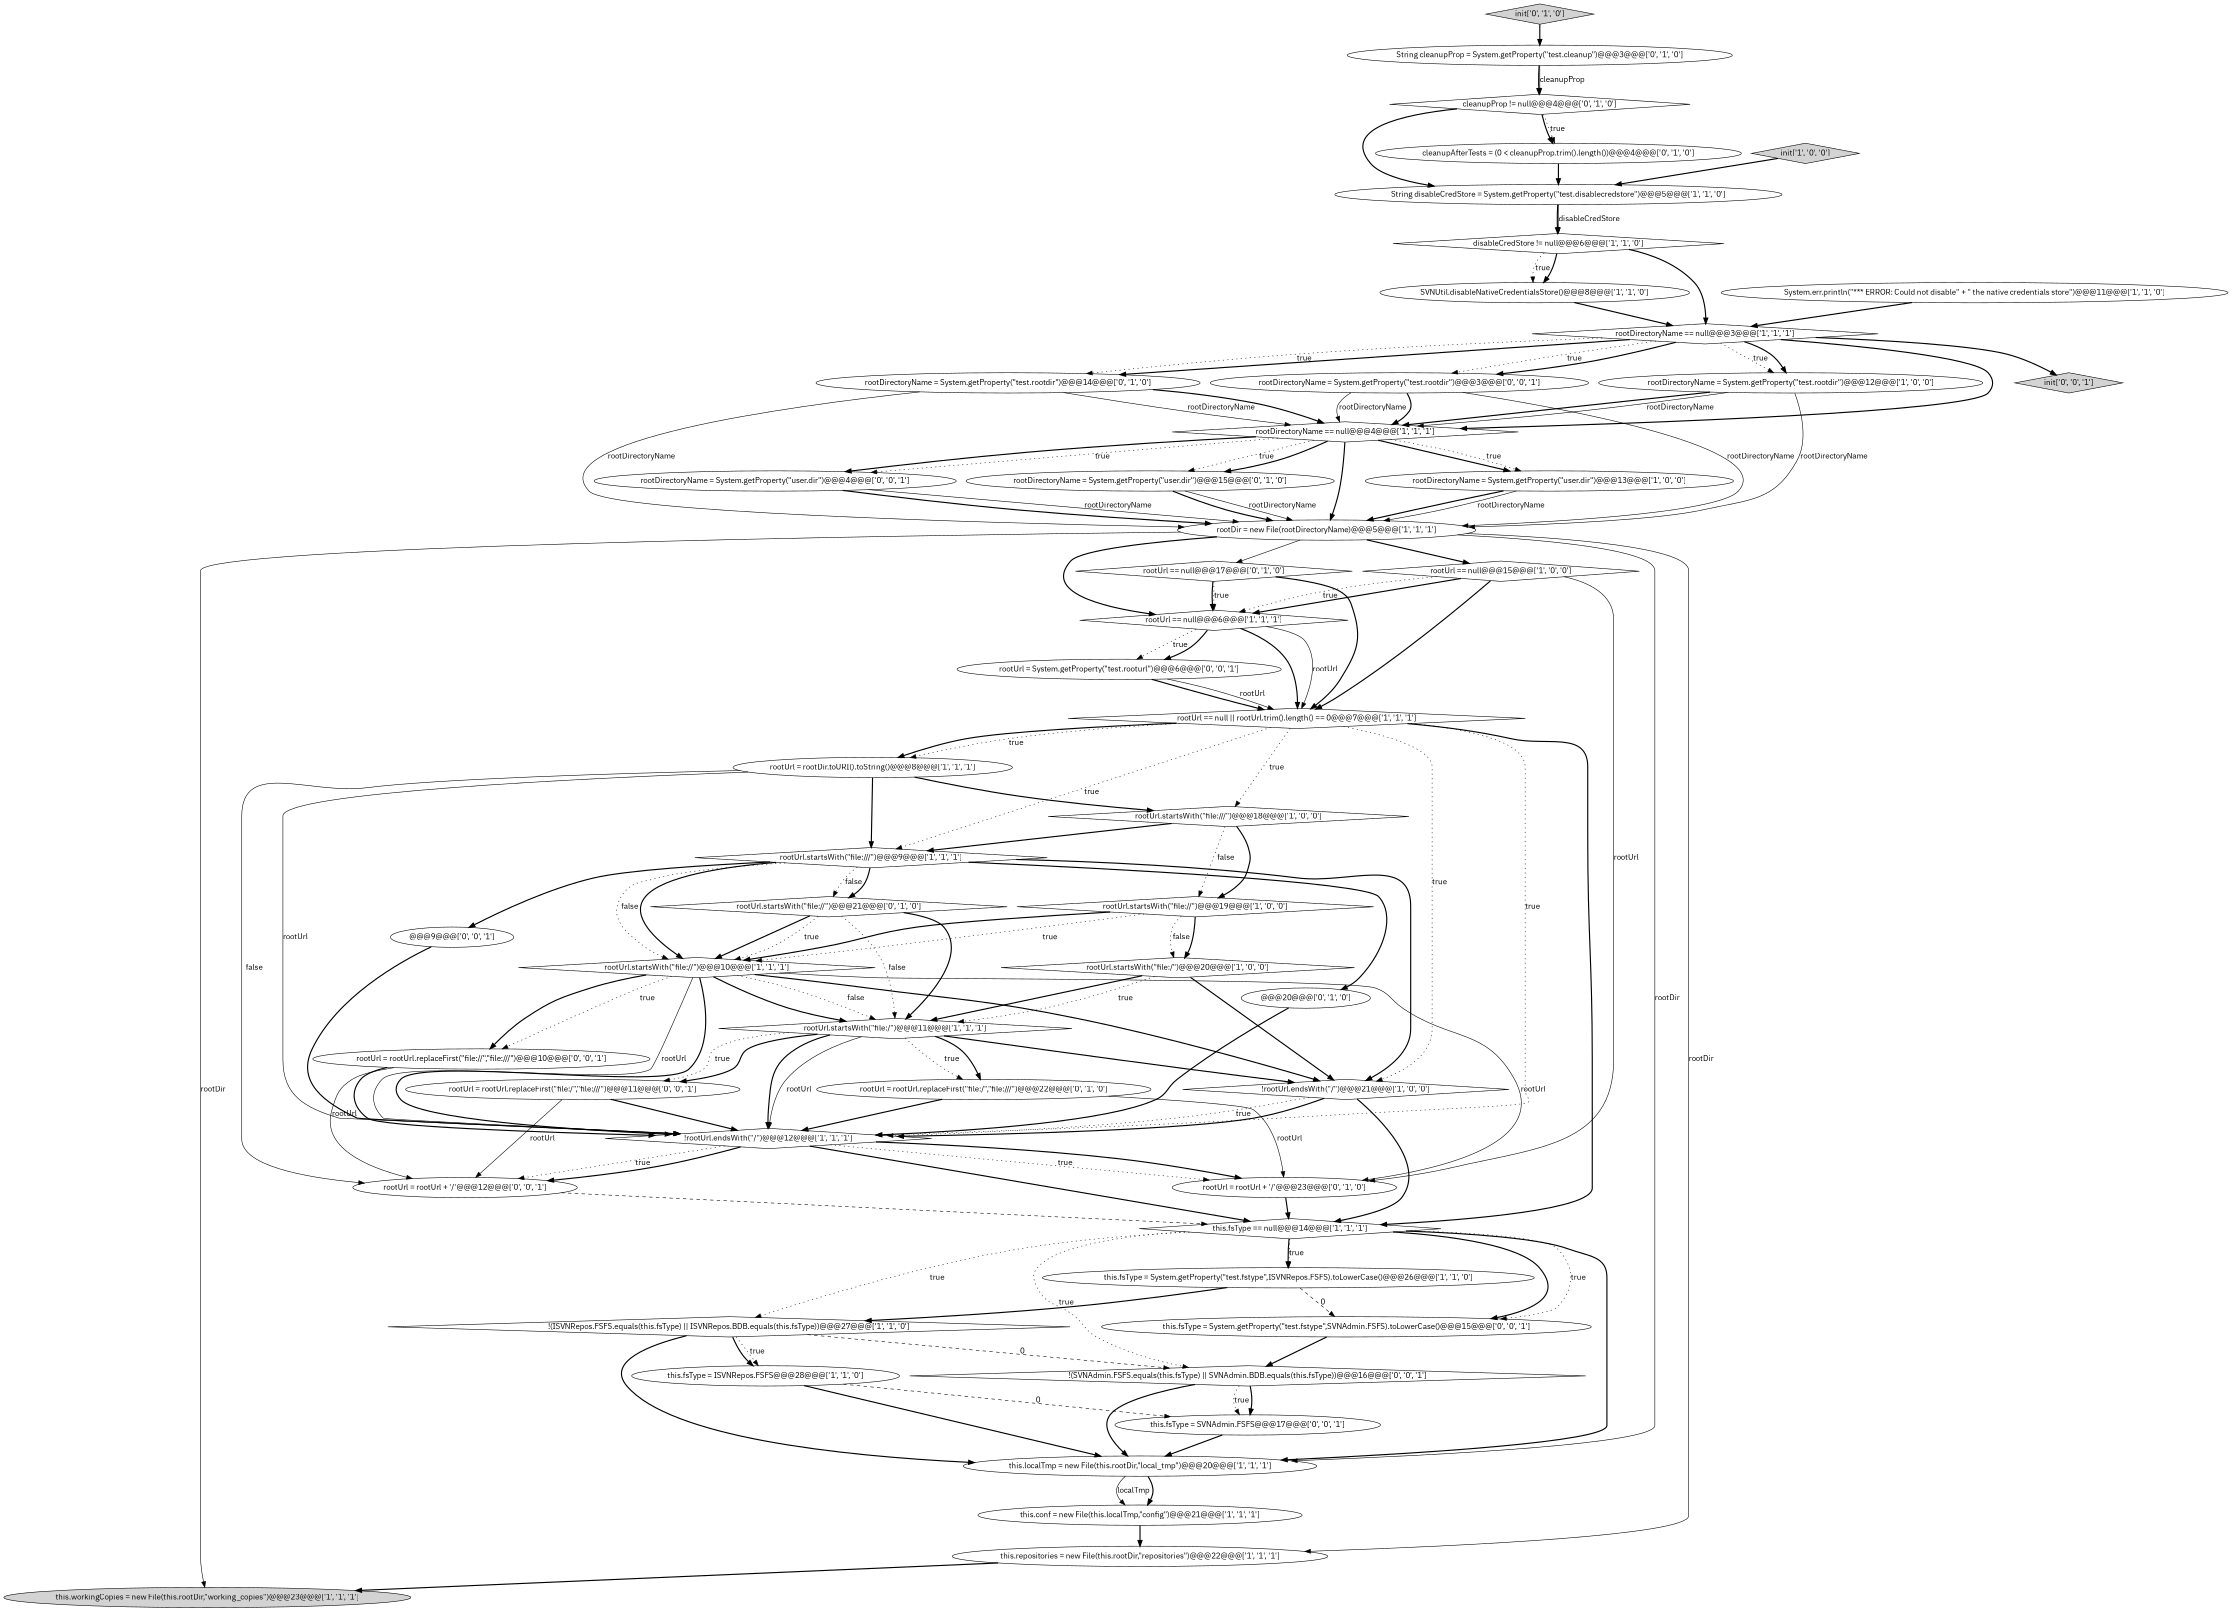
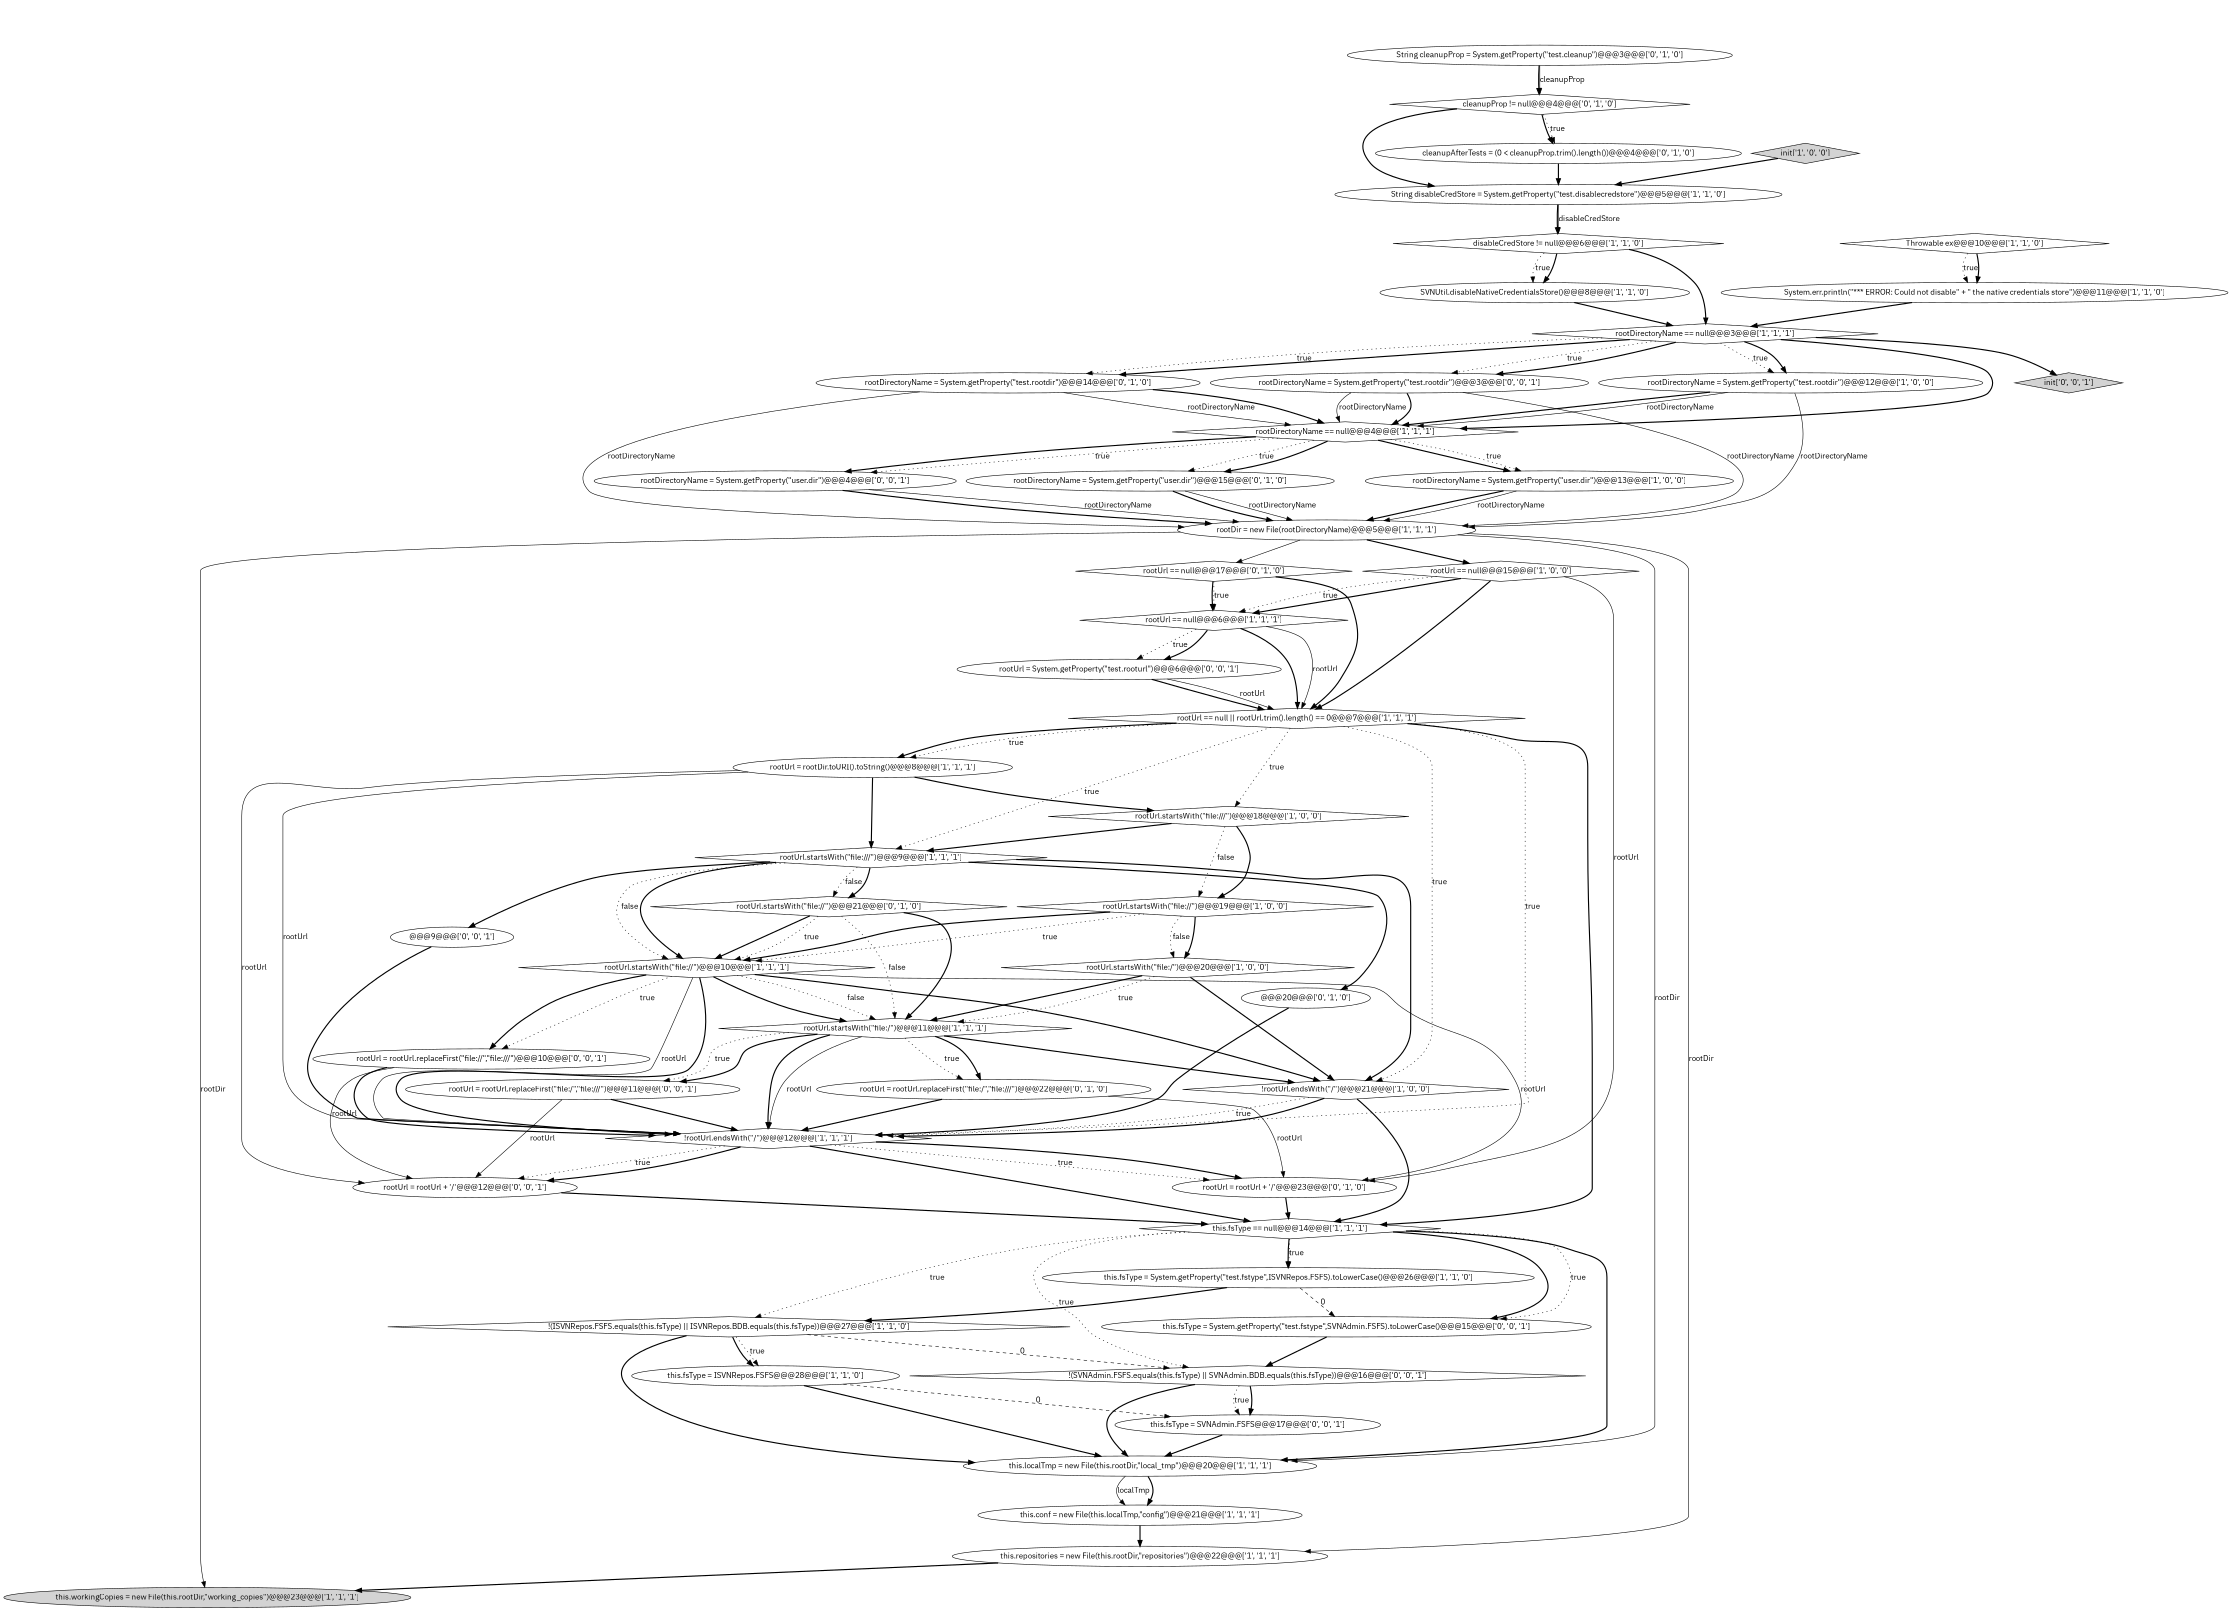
node "init['0', '1', '0']": removed
node "Throwable ex@@@10@@@['1', '1', '0']": added
edge "rootDirectoryName == null@@@4@@@['1', '1', '1']" -> "rootDir = new File(rootDirectoryName)@@@5@@@['1', '1', '1']": removed
edge "rootDir = new File(rootDirectoryName)@@@5@@@['1', '1', '1']" -> "rootUrl == null@@@6@@@['1', '1', '1']": removed
edge "rootUrl = rootDir.toURI().toString()@@@8@@@['1', '1', '1']" -> "rootUrl = rootUrl + '/'@@@12@@@['0', '0', '1']": label "false" -> "rootUrl"
edge "rootUrl = rootUrl + '/'@@@12@@@['0', '0', '1']" -> "this.fsType == null@@@14@@@['1', '1', '1']": style dashed -> bold
